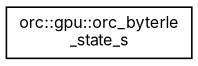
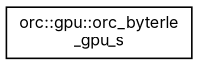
node "orc::gpu::orc_byterle _state_s": label "orc::gpu::orc_byterle _state_s" -> "orc::gpu::orc_byterle _gpu_s"
